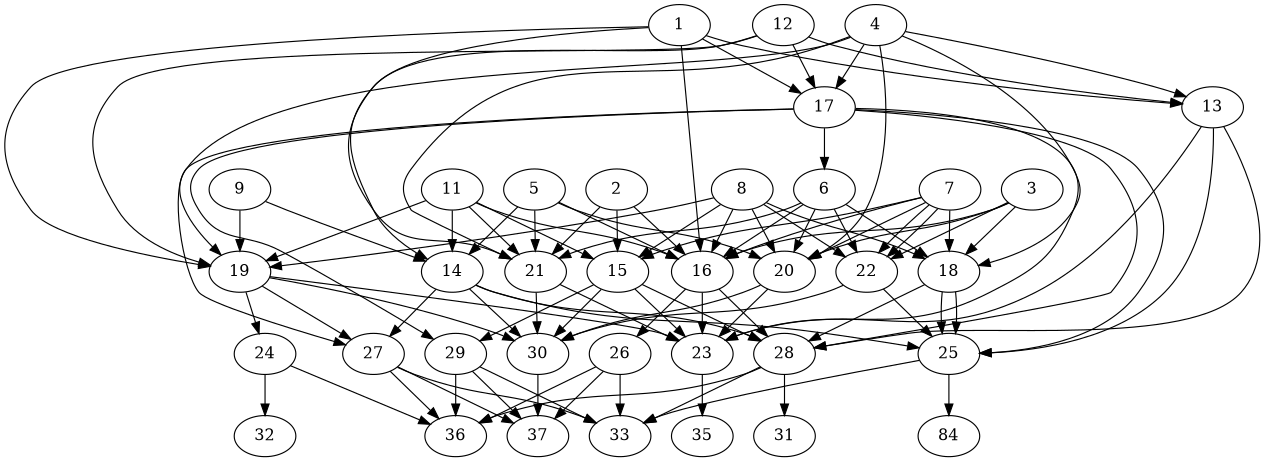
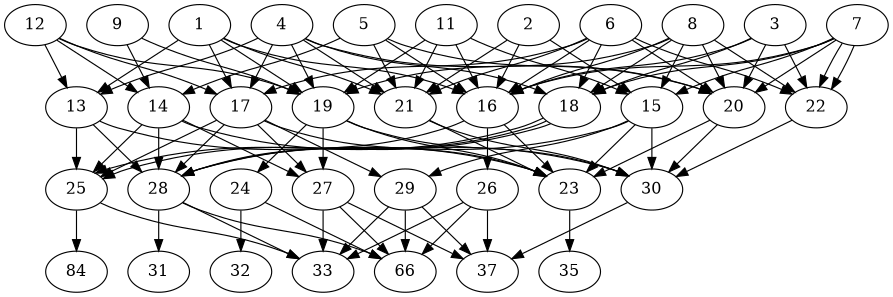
edge "17" -> "6": reversed
edge "11" -> "14": removed
edge "22" -> "25": removed
node "36": label "36" -> "66"
